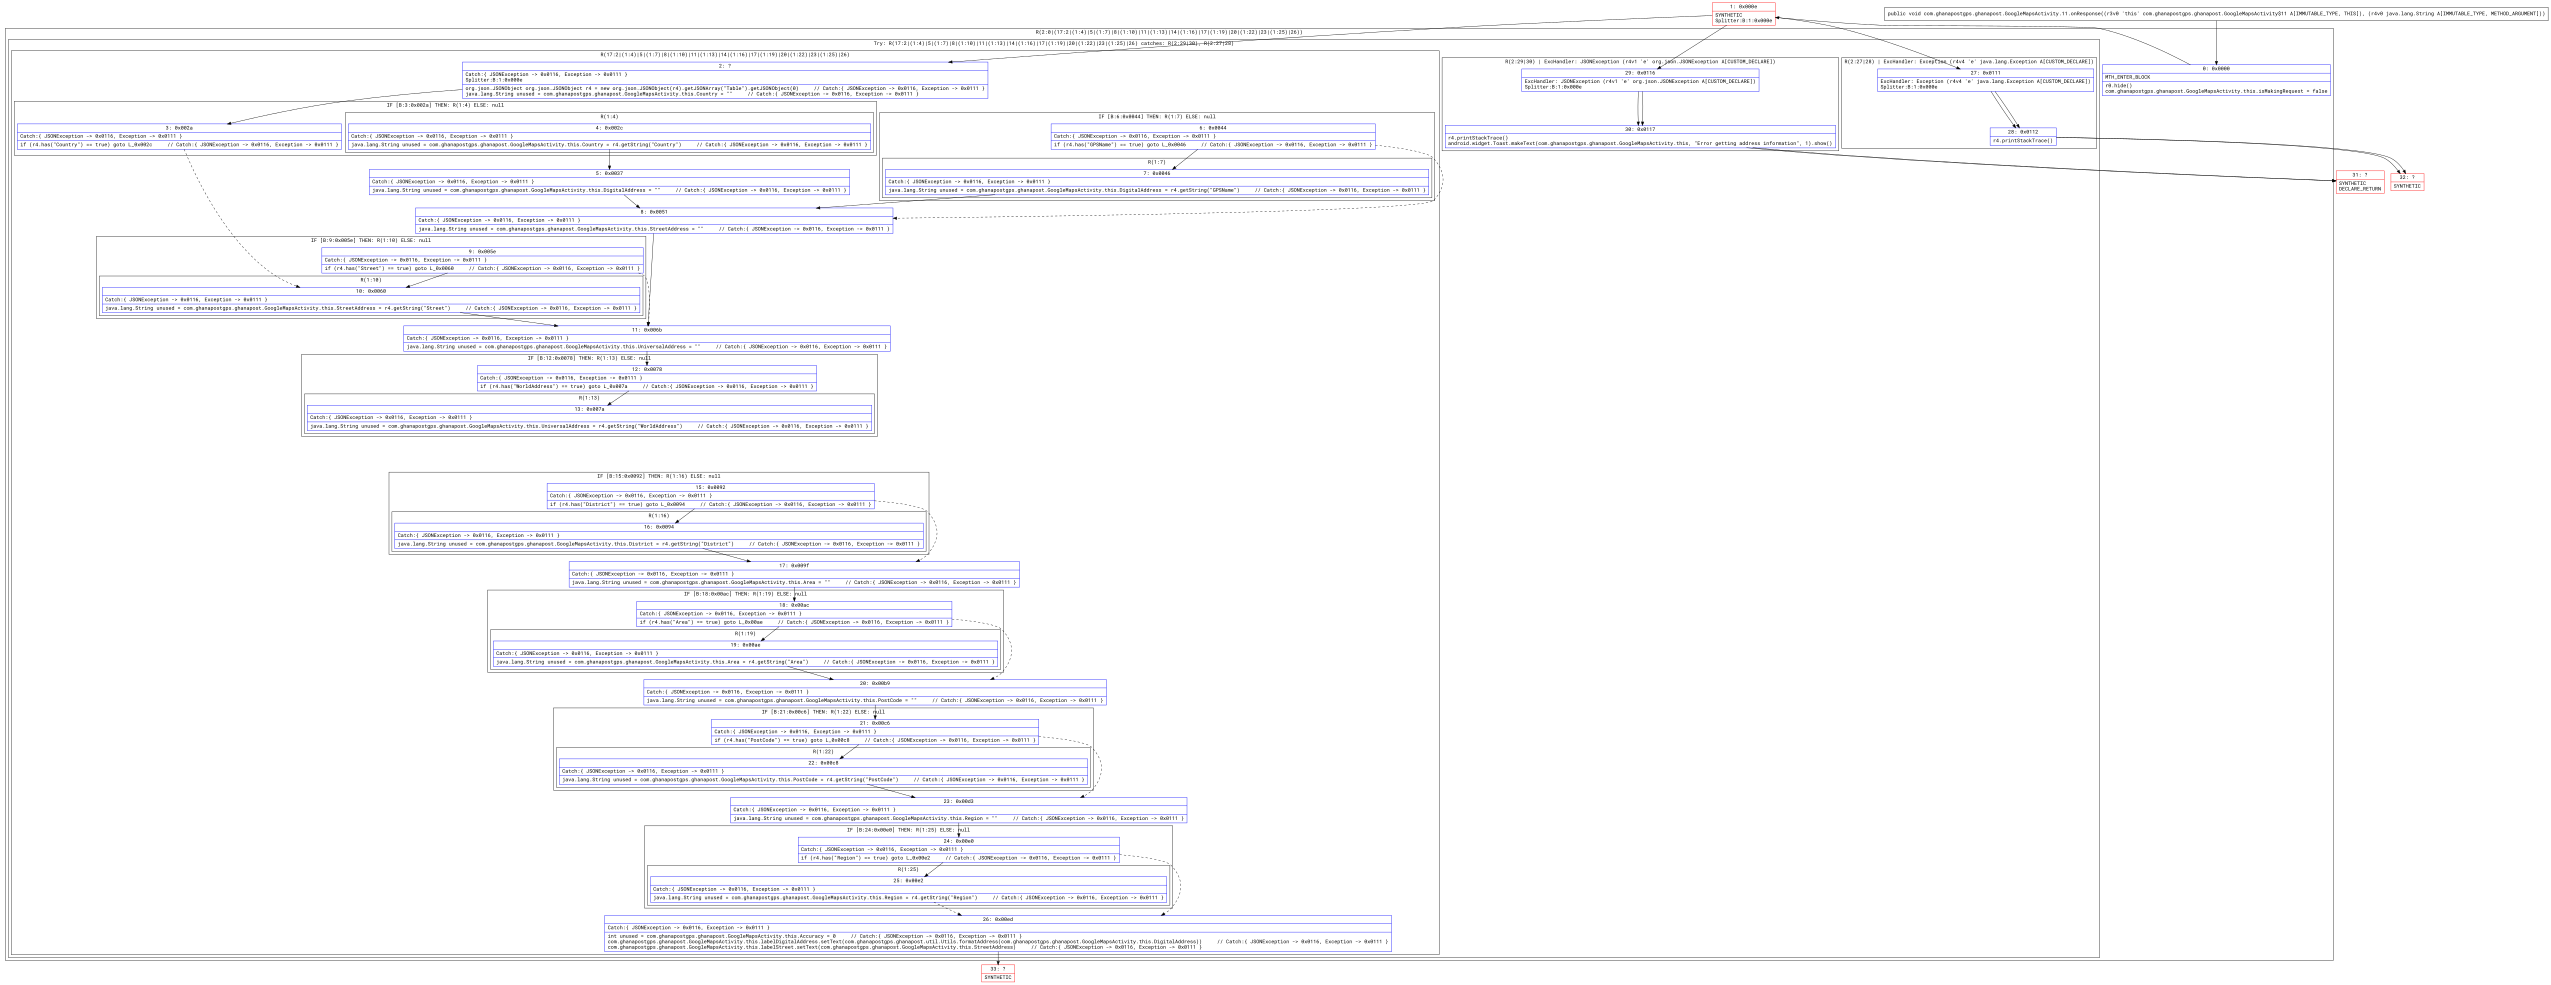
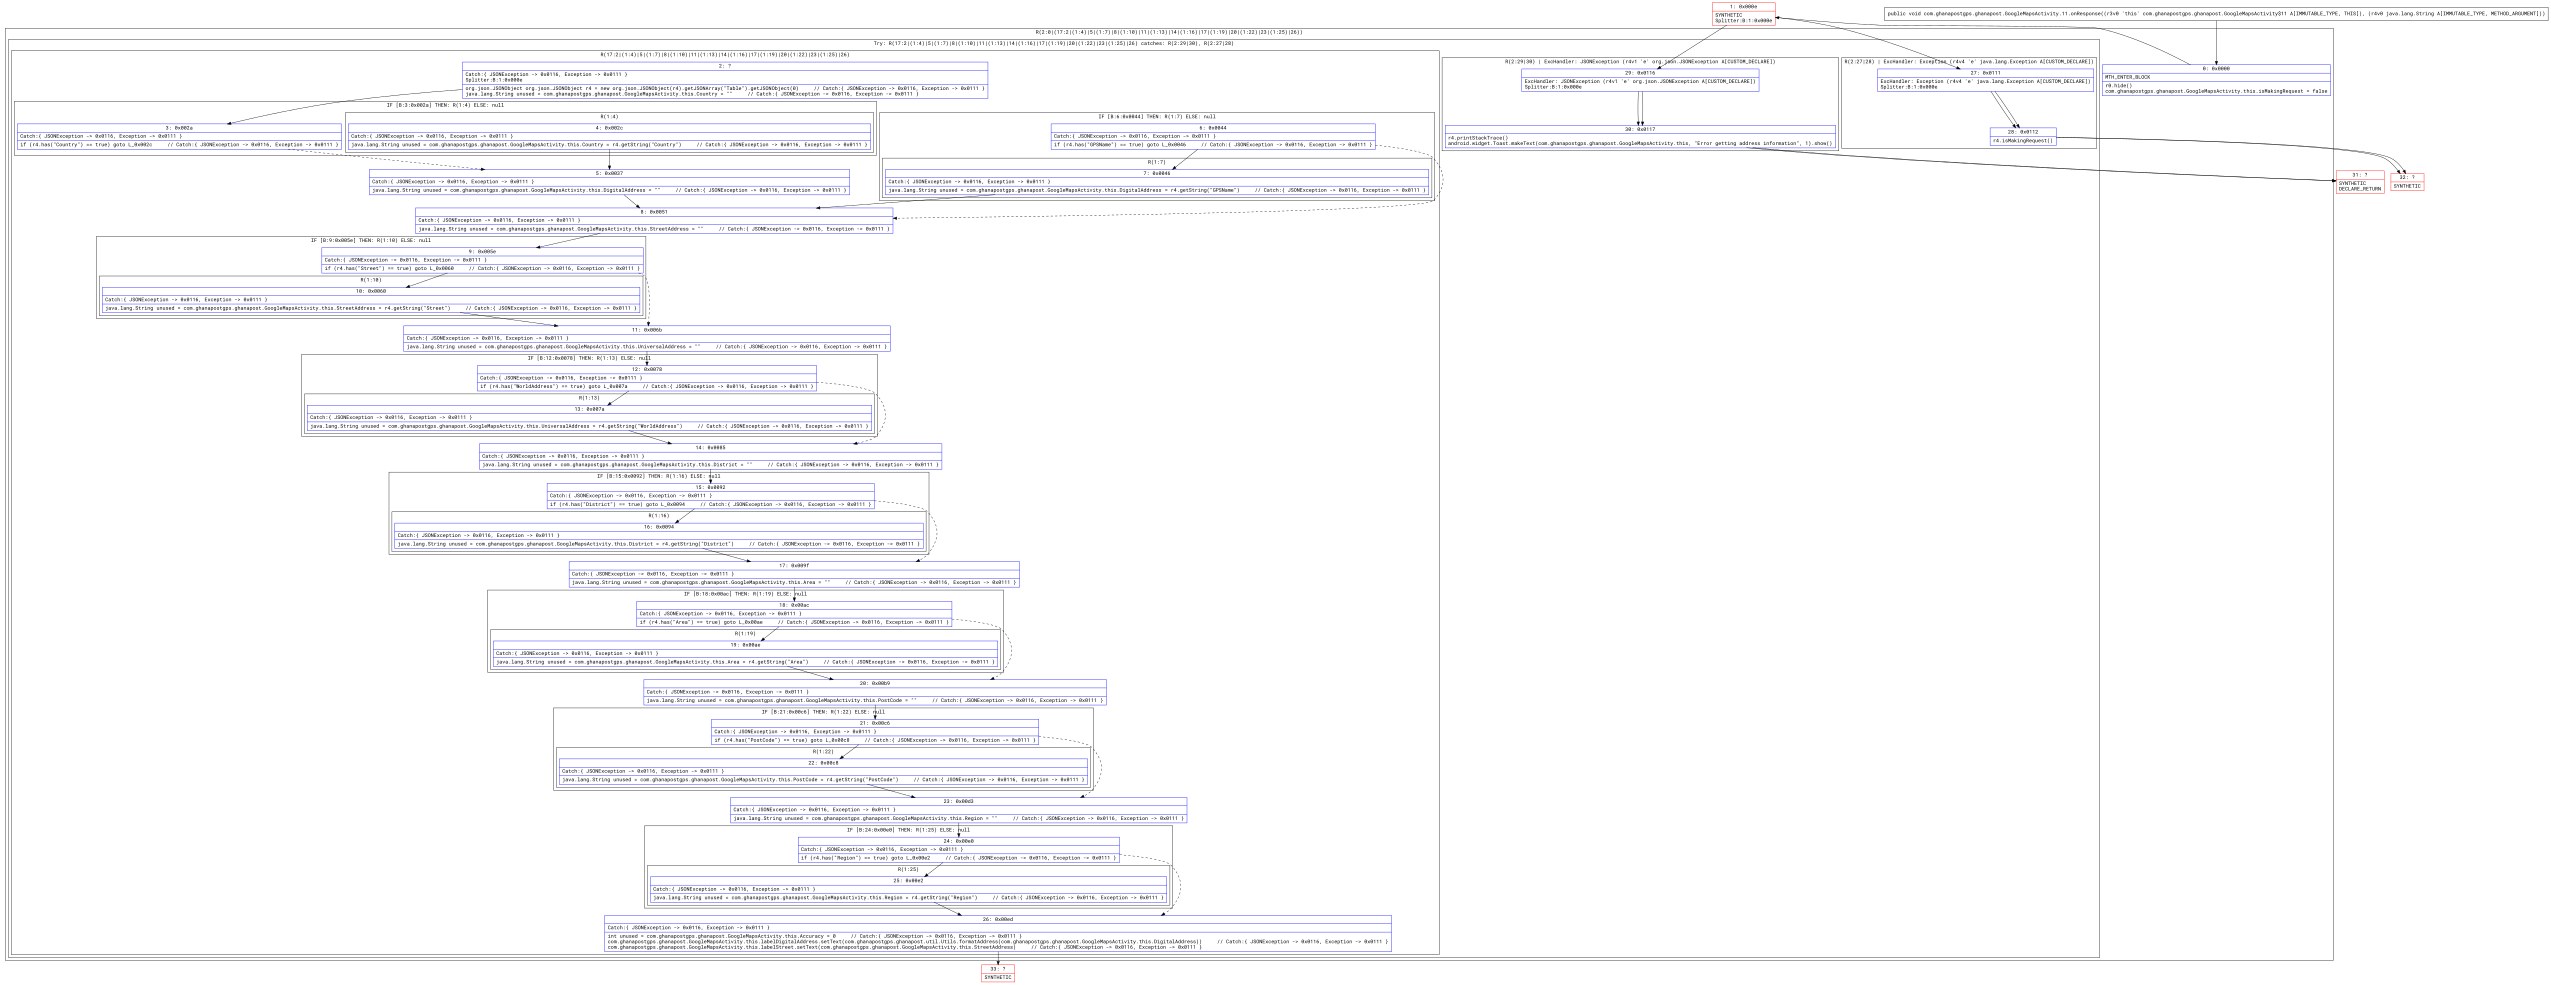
edge "1: 0x000e" -> "2: ?": removed
node "28: 0x0112": text "r4.printStackTrace()" -> "r4.isMakingRequest()"
edge "3: 0x002a" -> "10: 0x0060": now "3: 0x002a" -> "5: 0x0037"
edge "8: 0x0051" -> "11: 0x006b": now "8: 0x0051" -> "9: 0x005e"
node "14: 0x0085": added
edge "25: 0x00e2" -> "26: 0x00ed": style dashed -> solid
